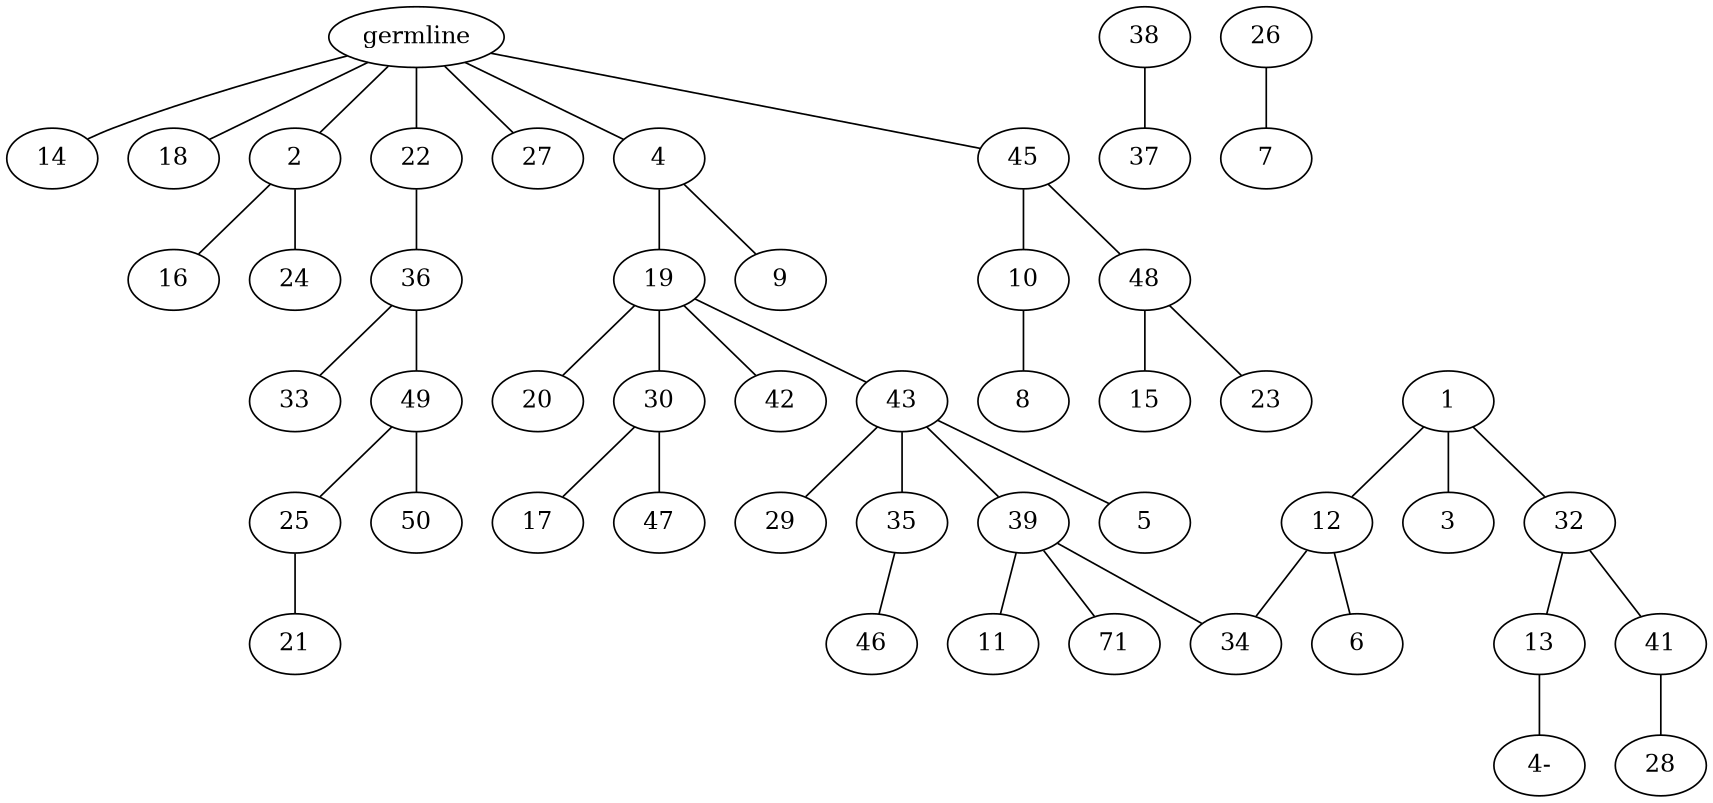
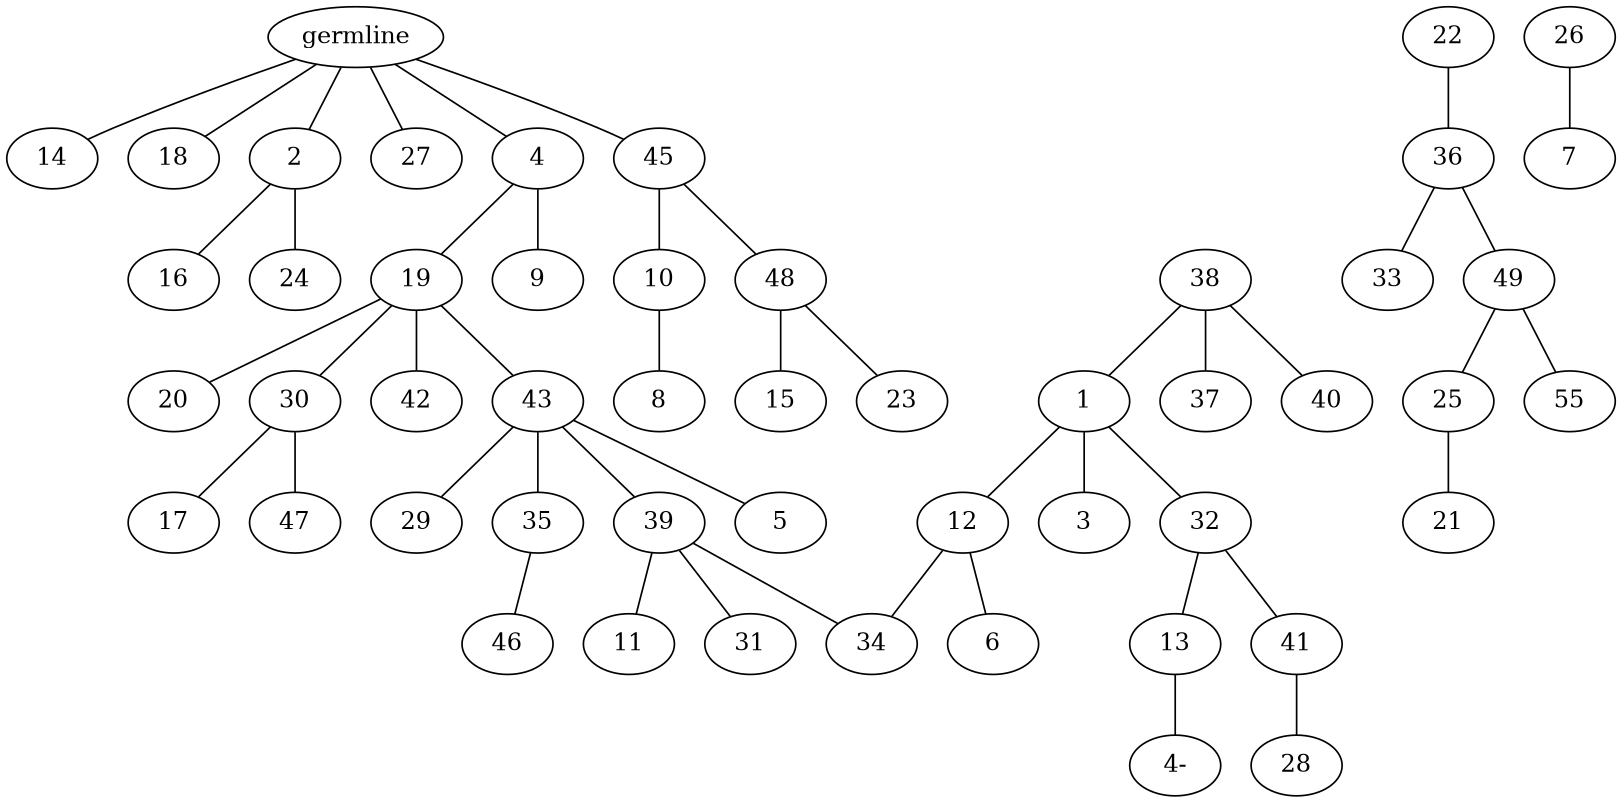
edge "germline" -- "22": removed
edge "38" -- "1": added
node "40": added
node "50": label "50" -> "55"
node "71": label "71" -> "31"
